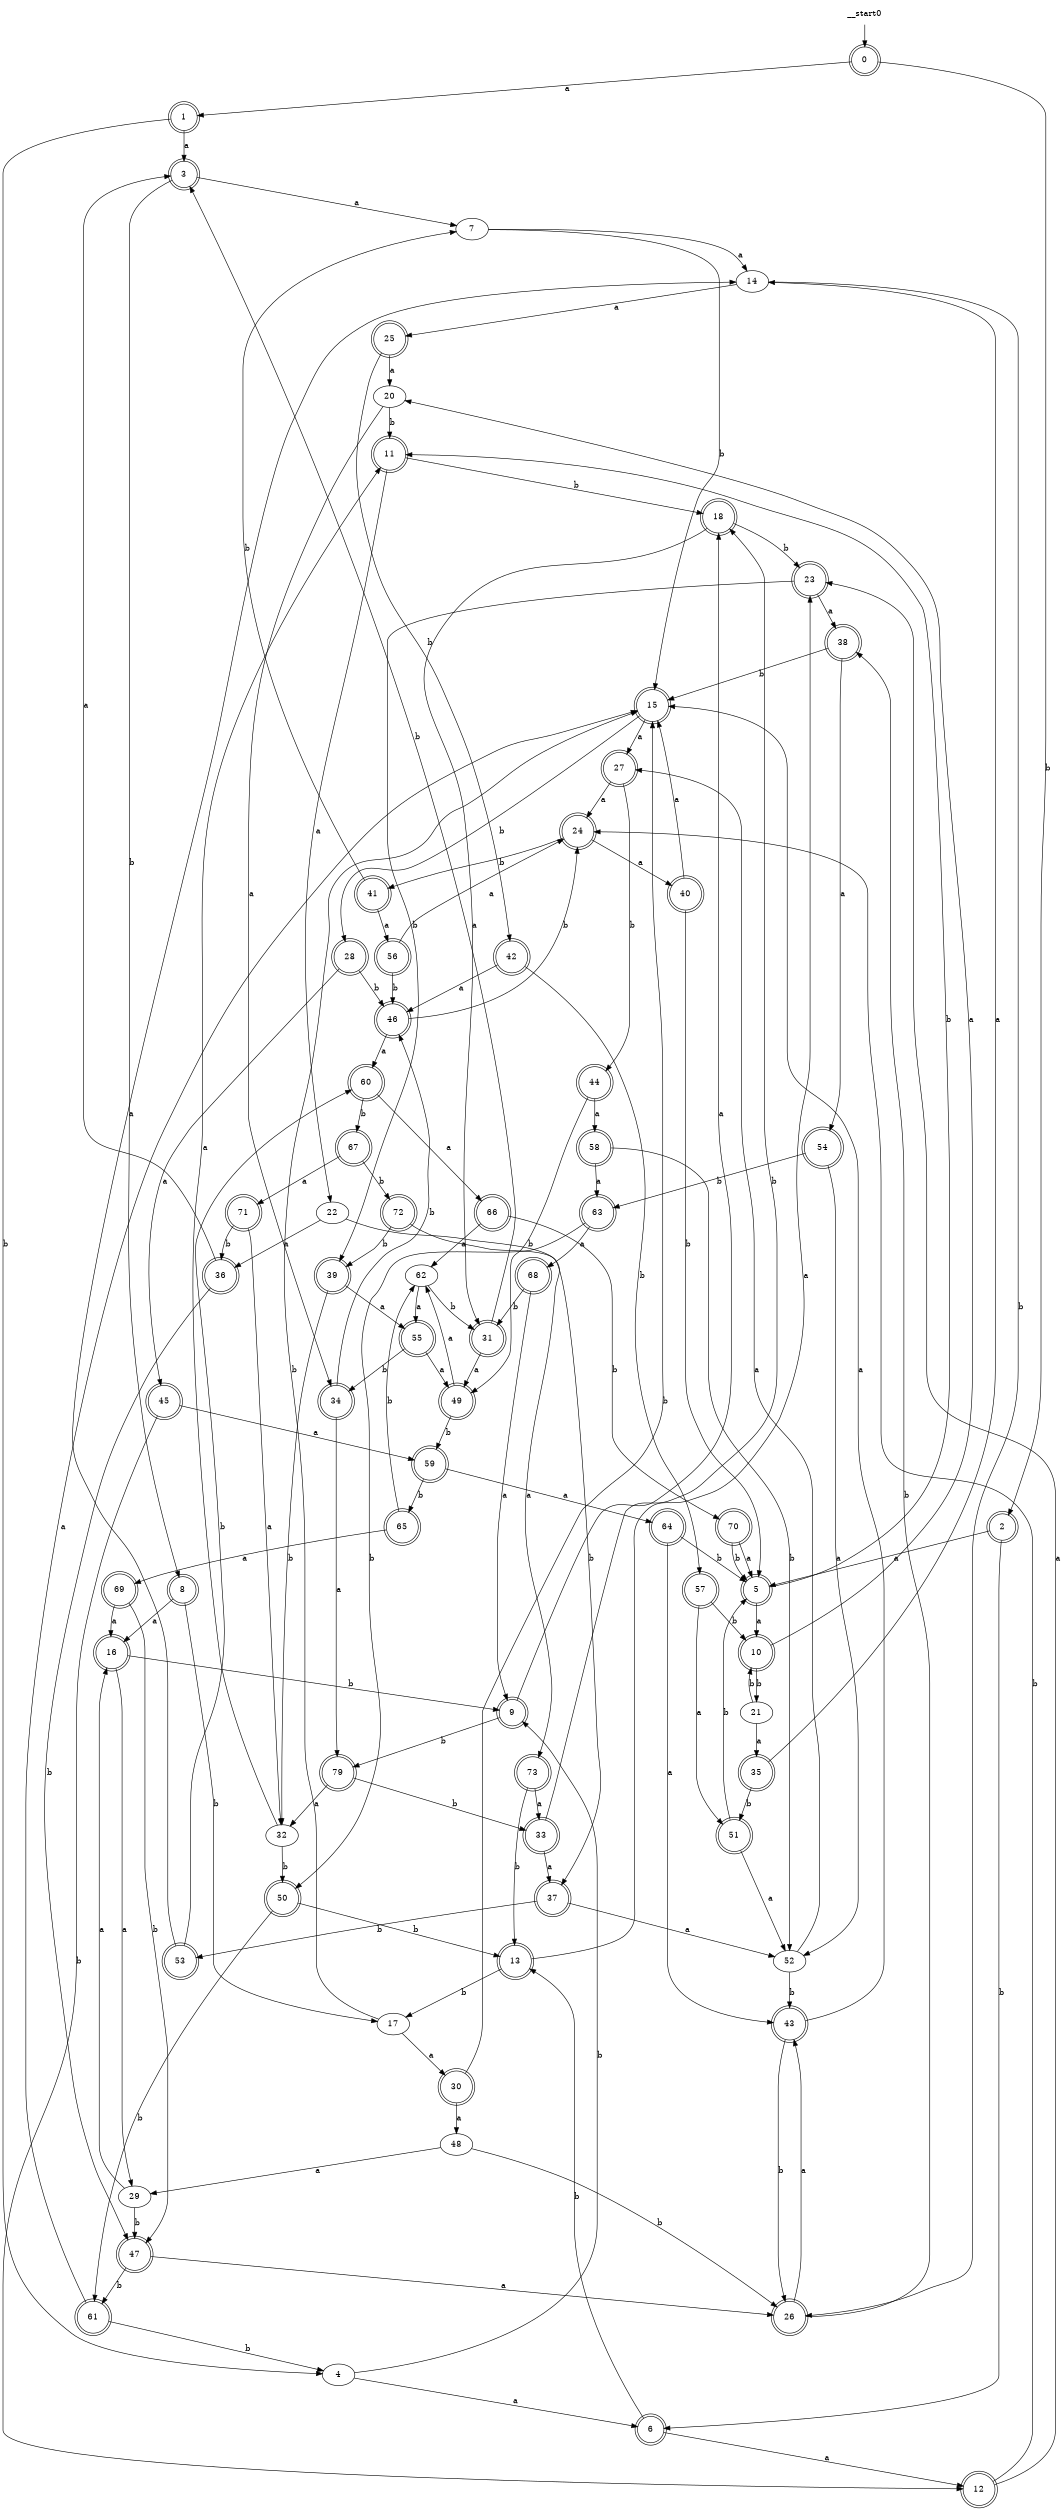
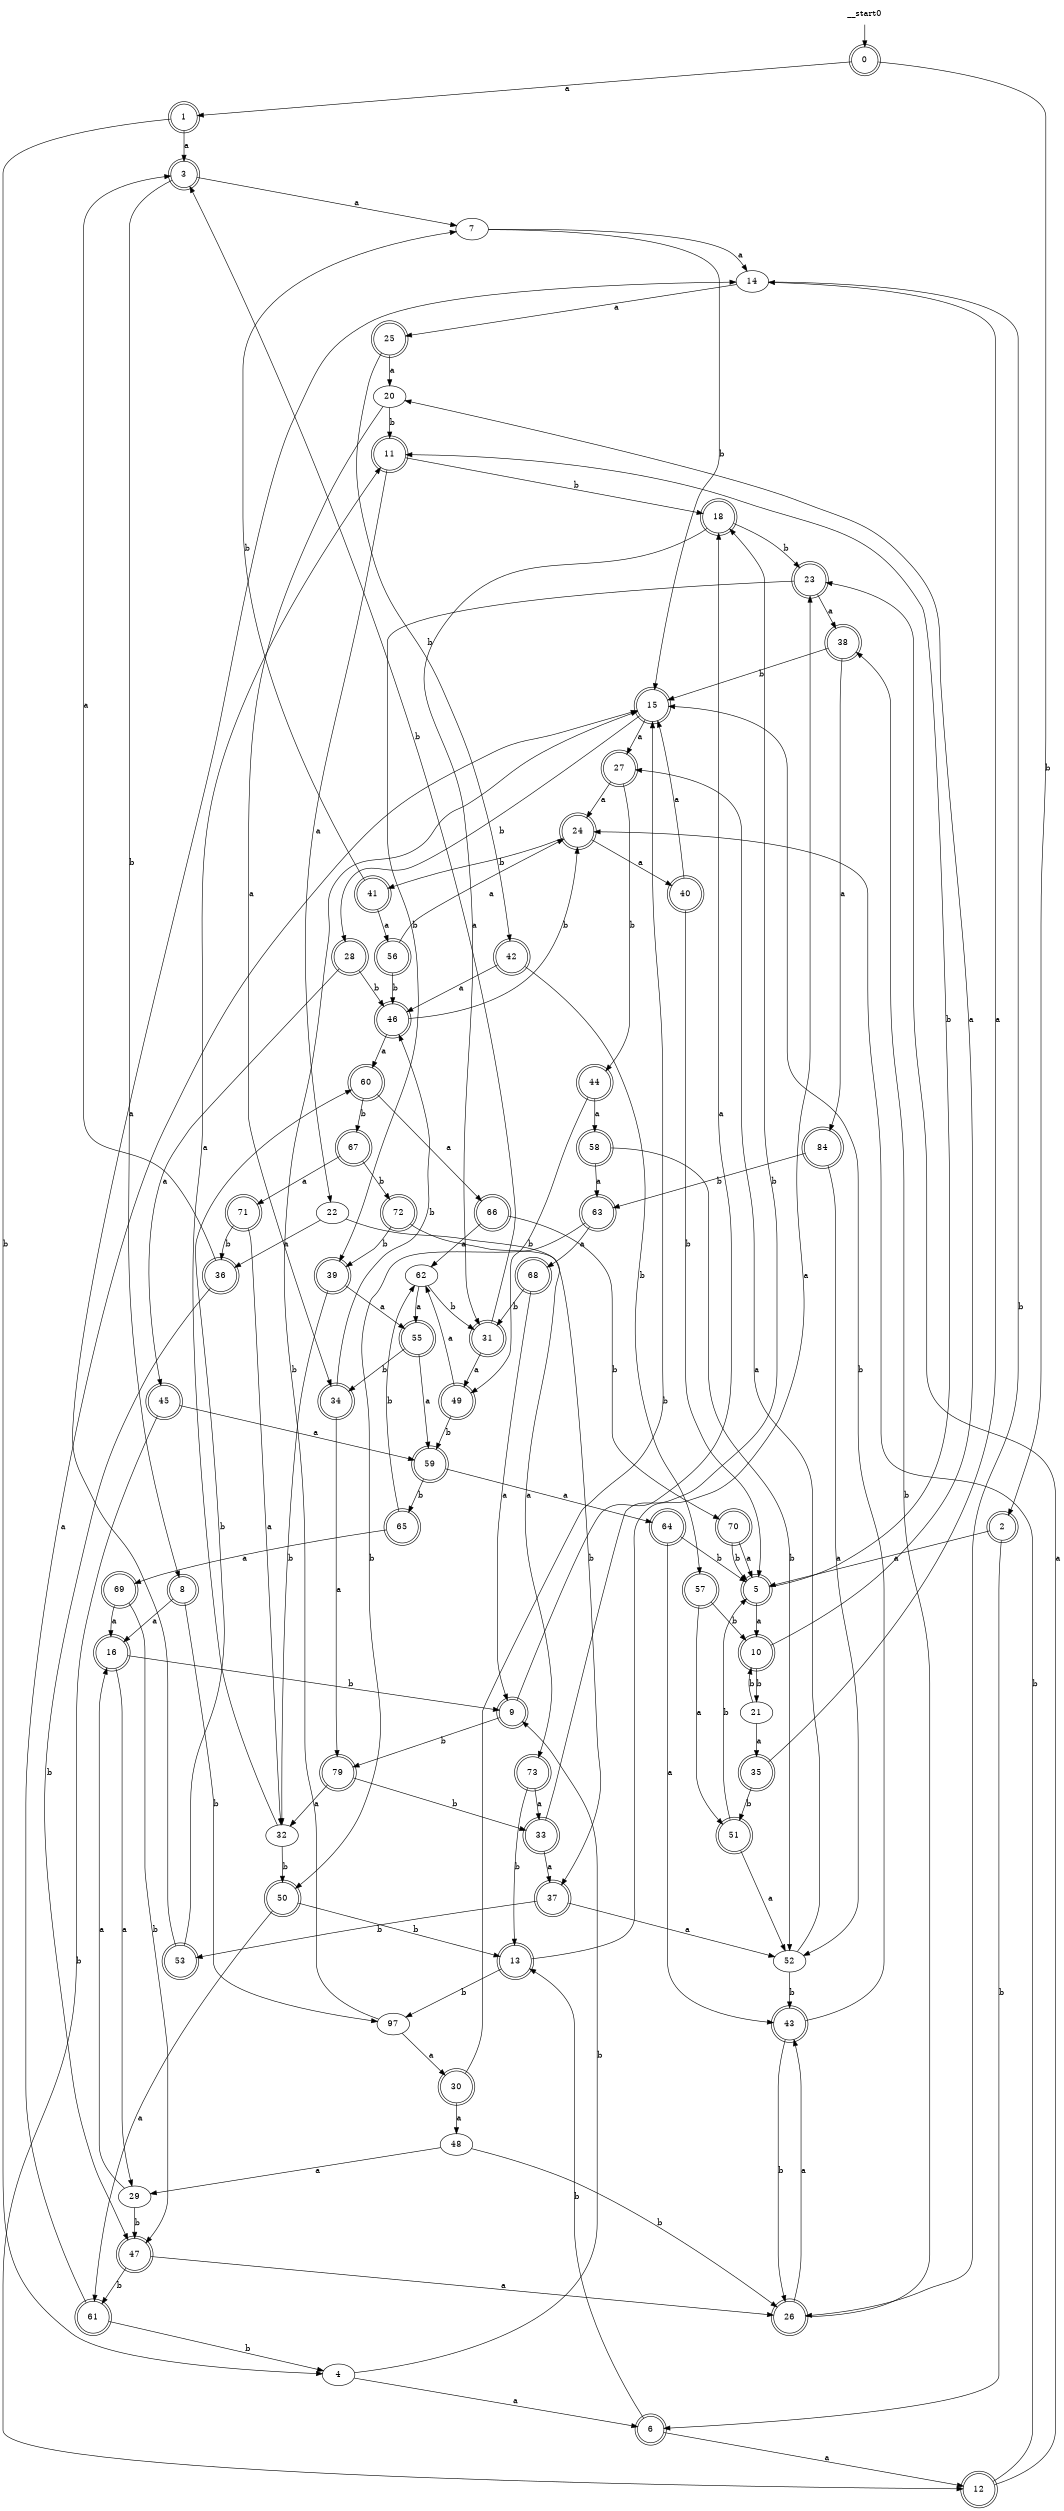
node "54": label "54" -> "84"
edge "55" -> "49": now "55" -> "59"
edge "43" -> "15": label "a" -> "b"
node "17": label "17" -> "97"
edge "50" -> "61": label "b" -> "a"
